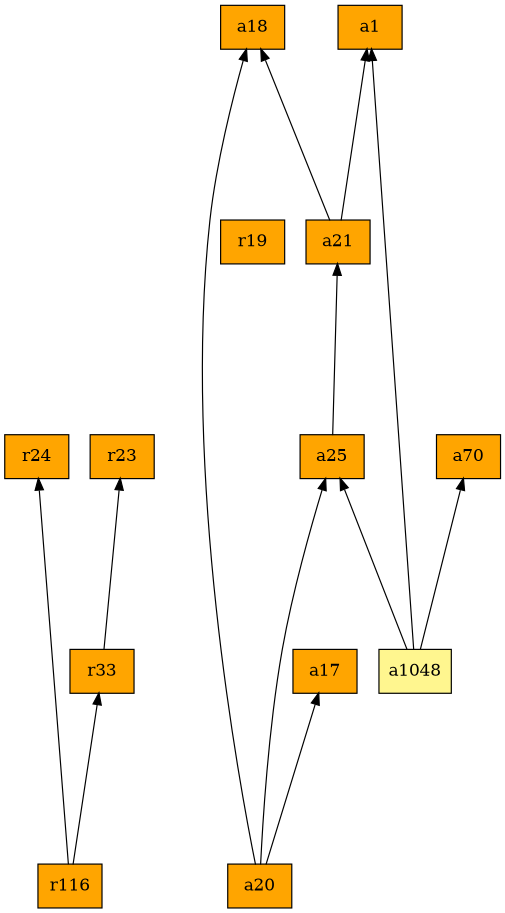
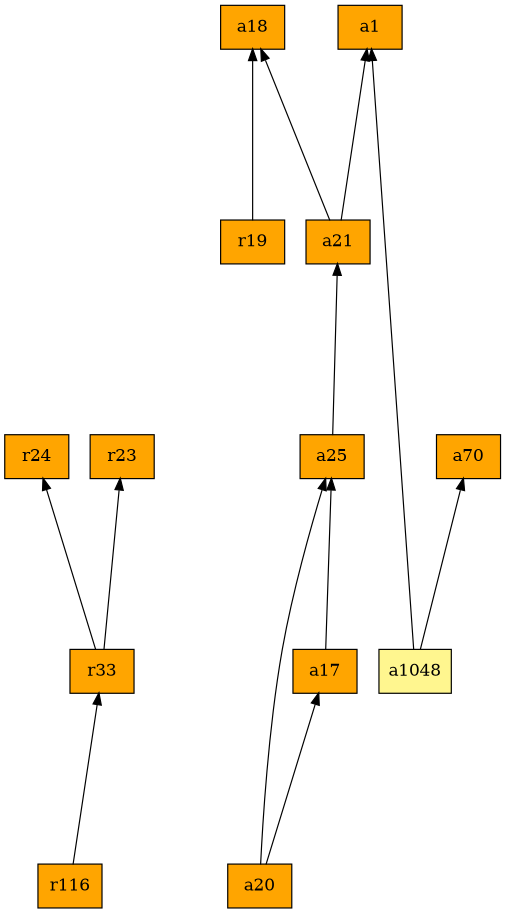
edge "a20" -> "a18": now "r19" -> "a18"
edge "a1048" -> "a25": now "a17" -> "a25"
edge "r116" -> "r24": now "r33" -> "r24"
